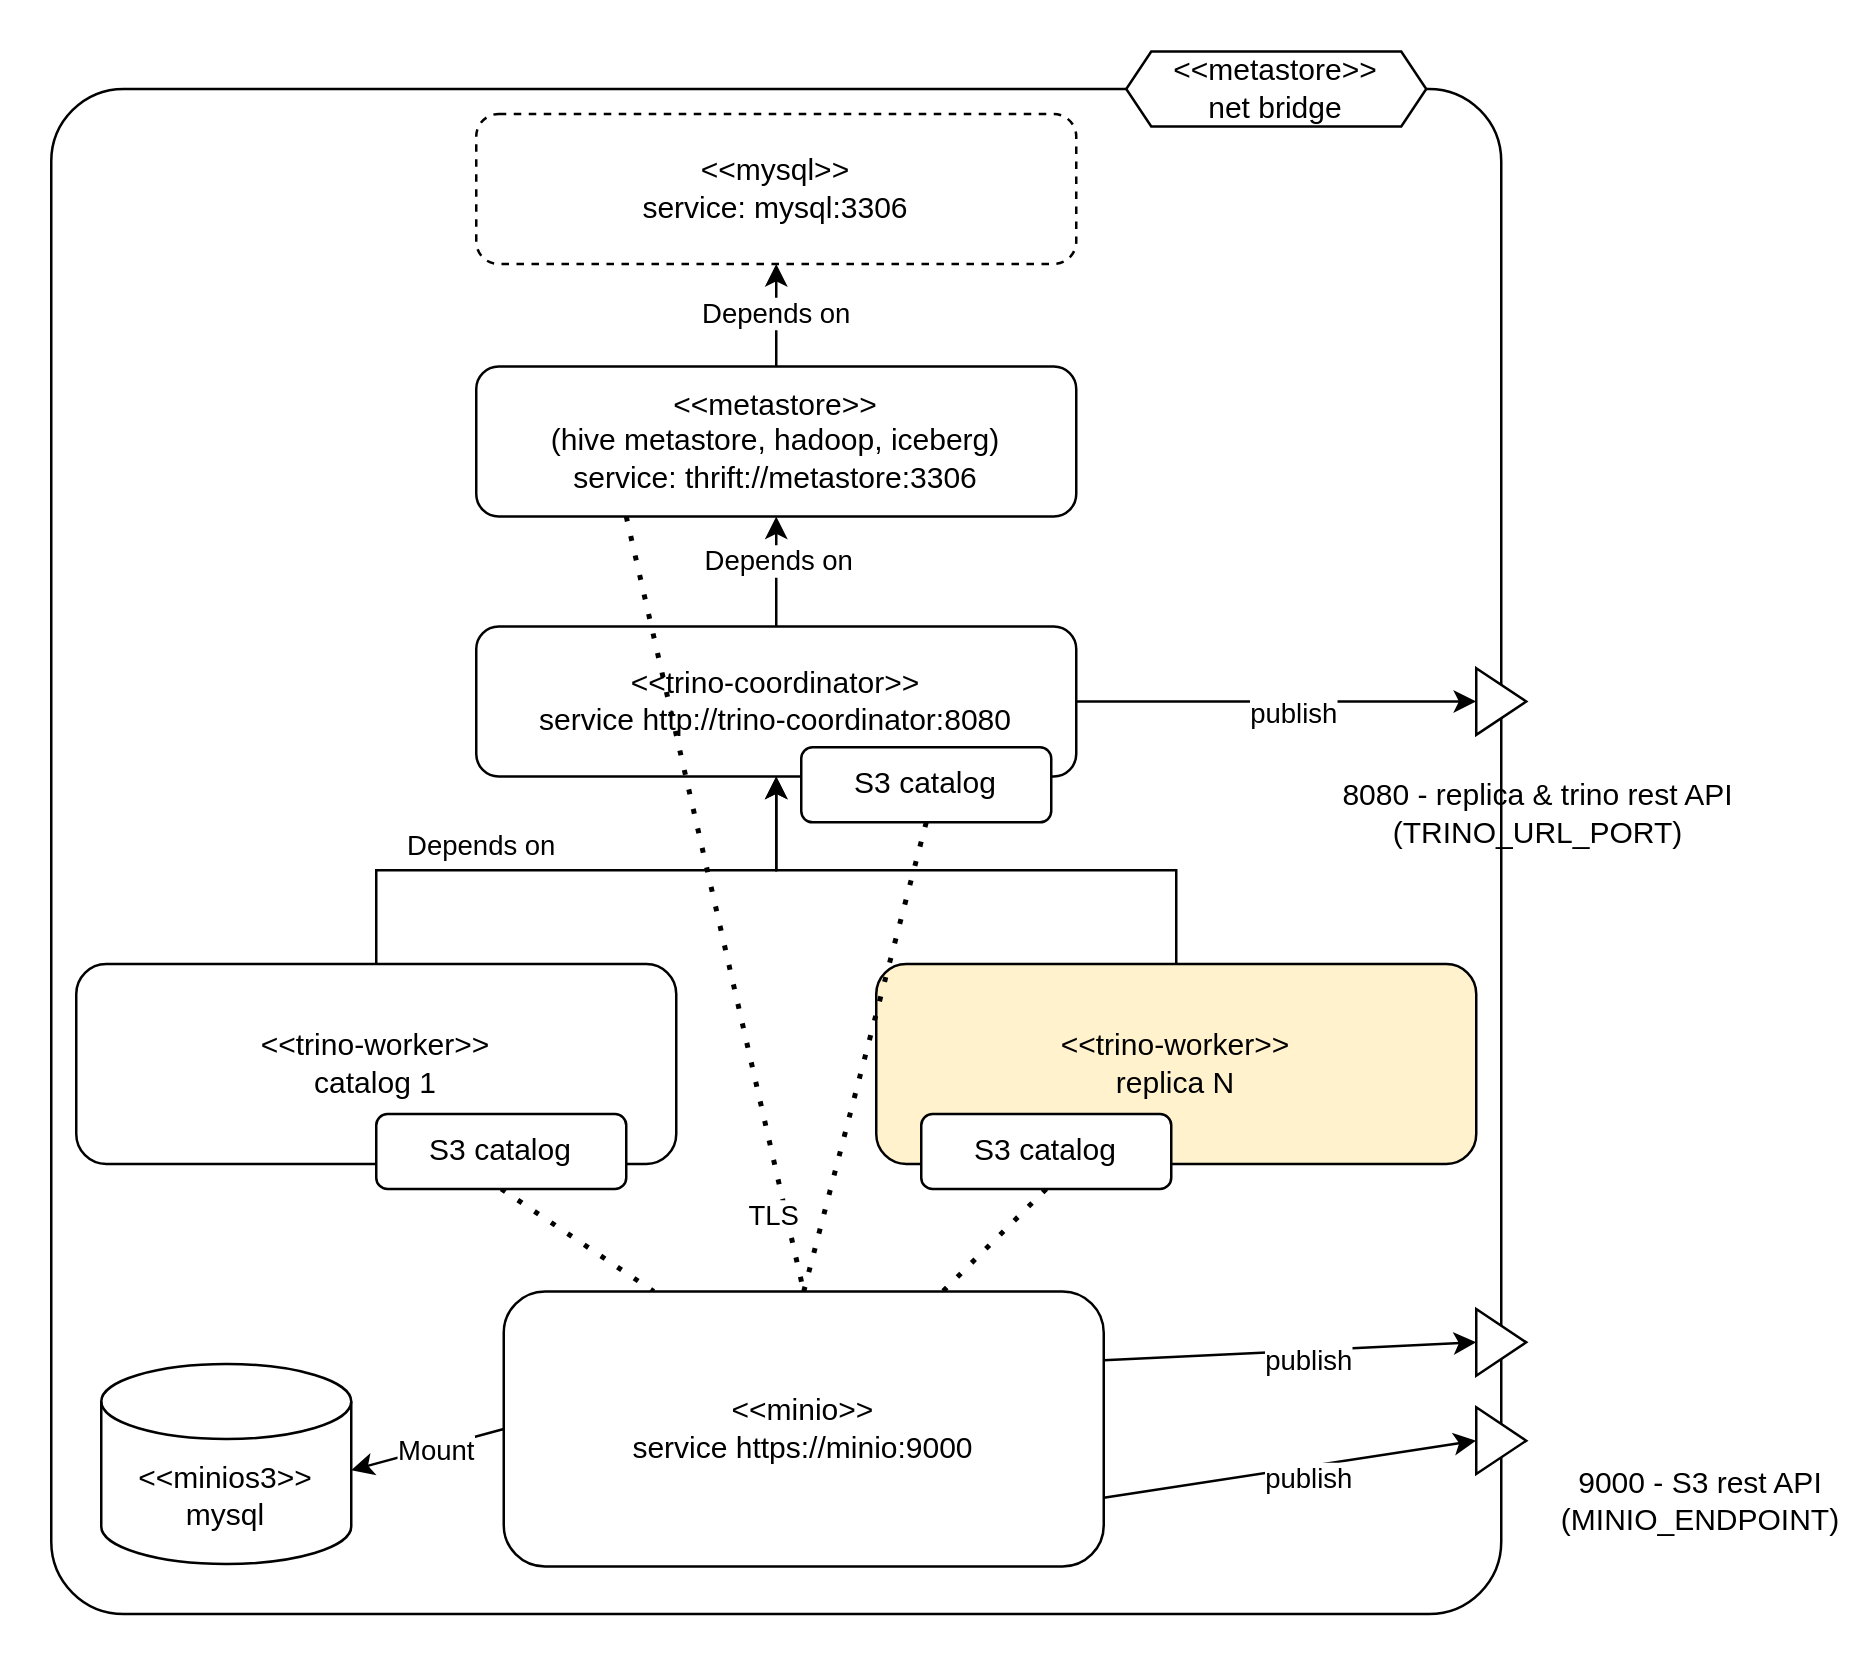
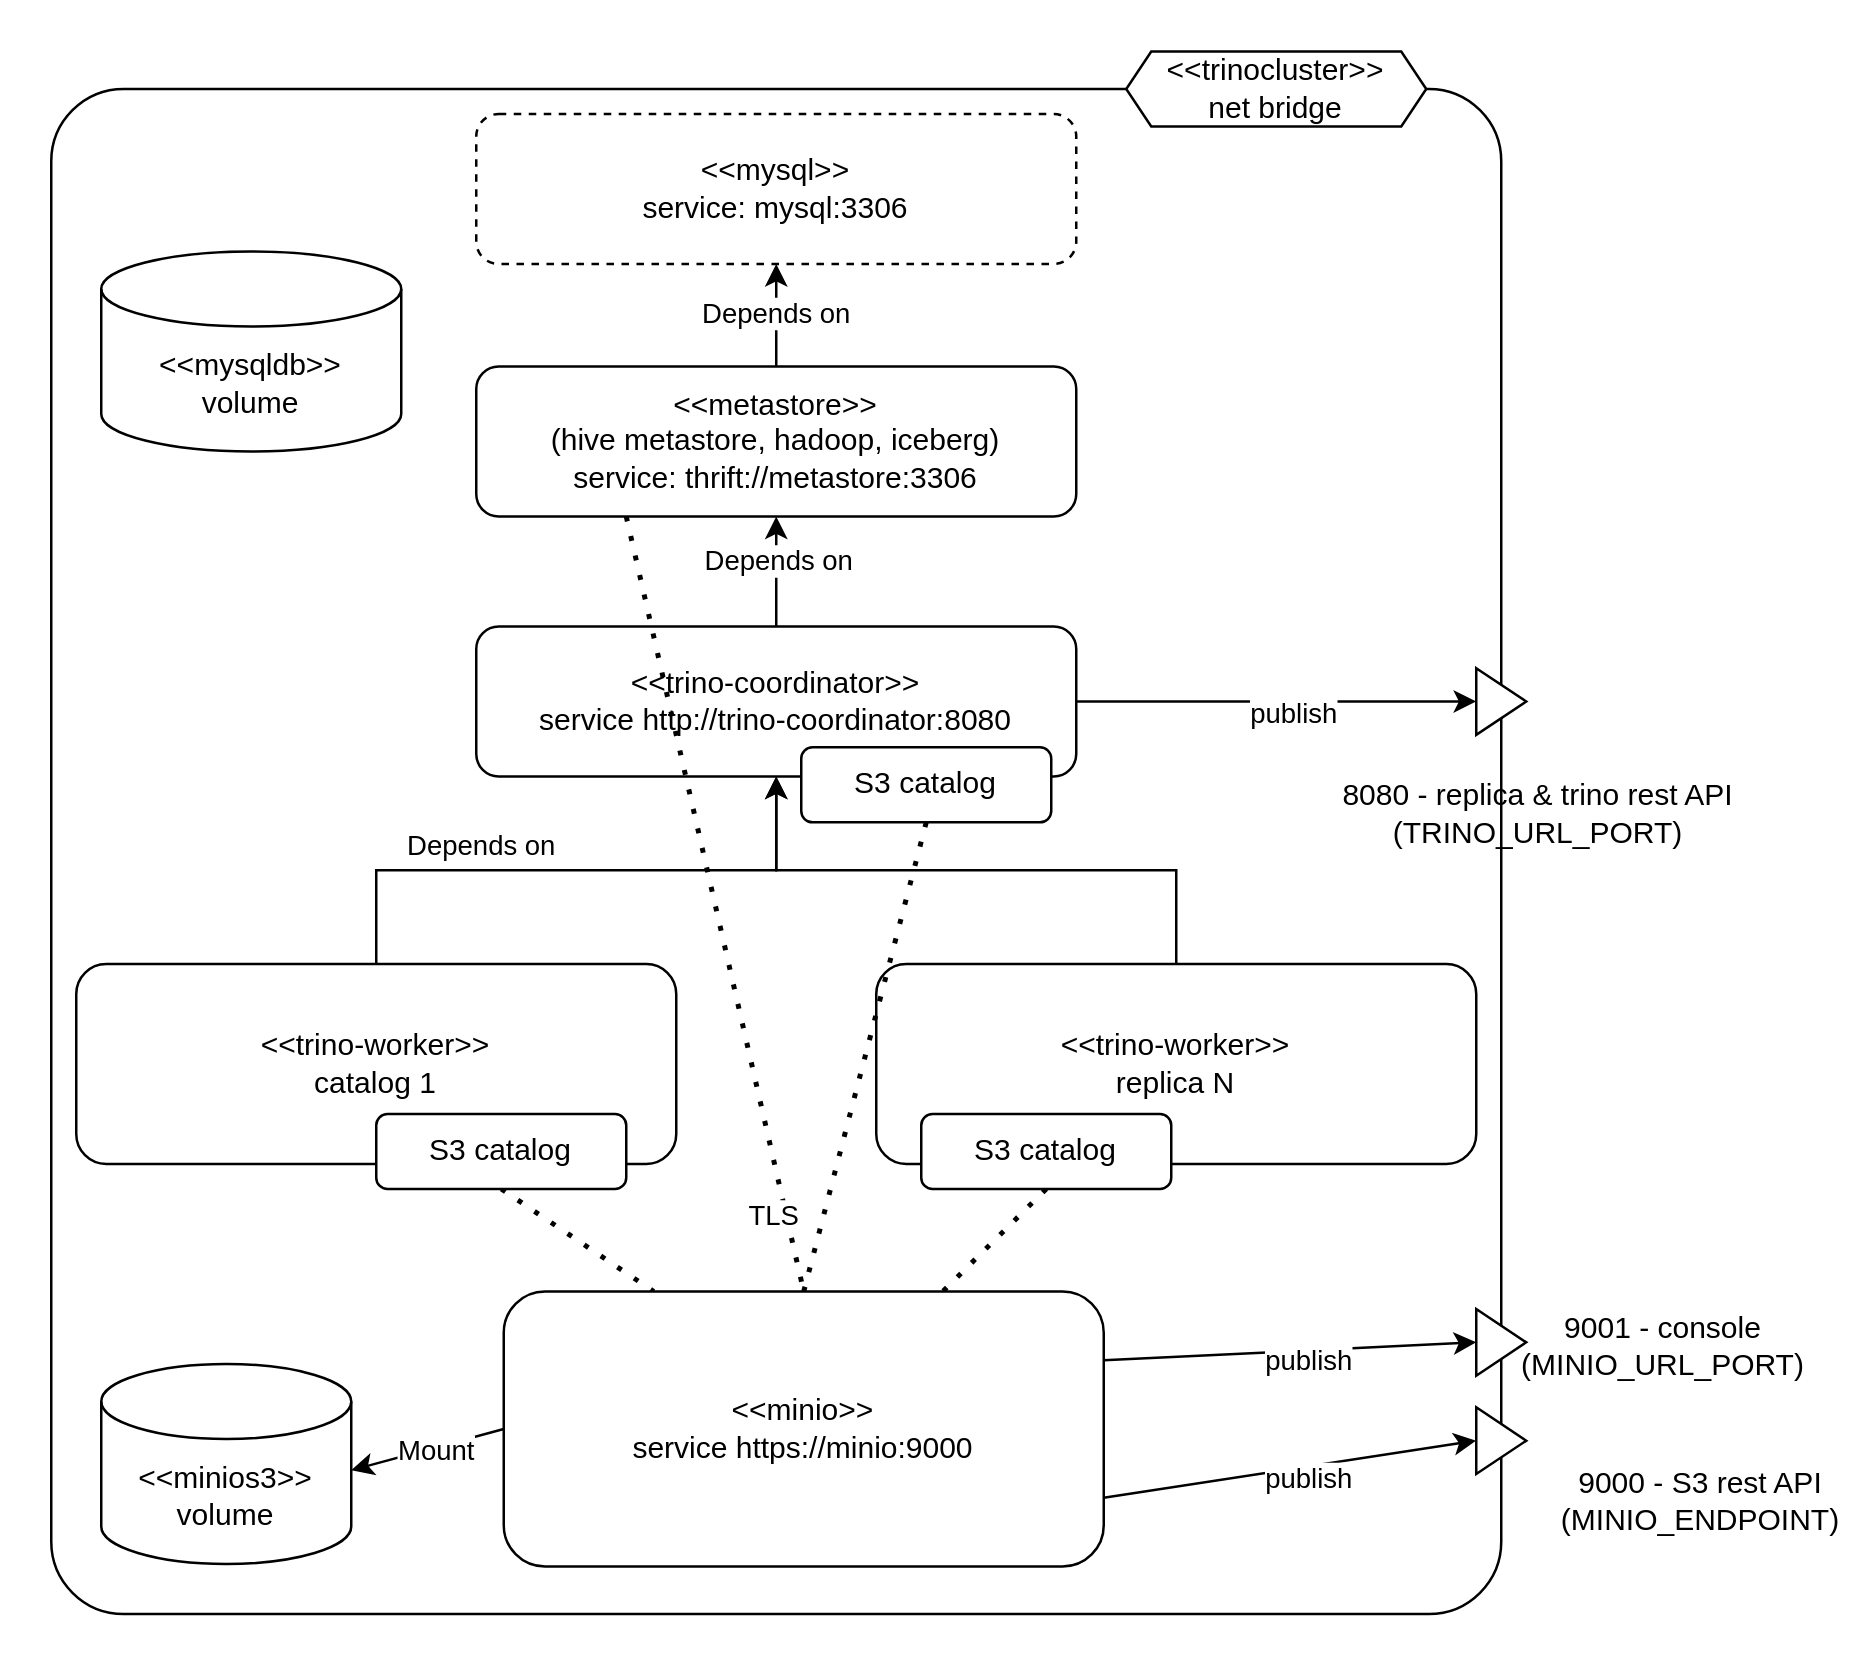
node "<<metastore>> net bridge": label "<<metastore>> net bridge" -> "<<trinocluster>> net bridge"
node "<<mysqldb>> volume": added
node "<<trino-worker>> replica N": fillcolor #fff2cc -> #ffffff
node "9001 - console (MINIO_URL_PORT)": added
node "<<minios3>> mysql": label "<<minios3>> mysql" -> "<<minios3>> volume"
